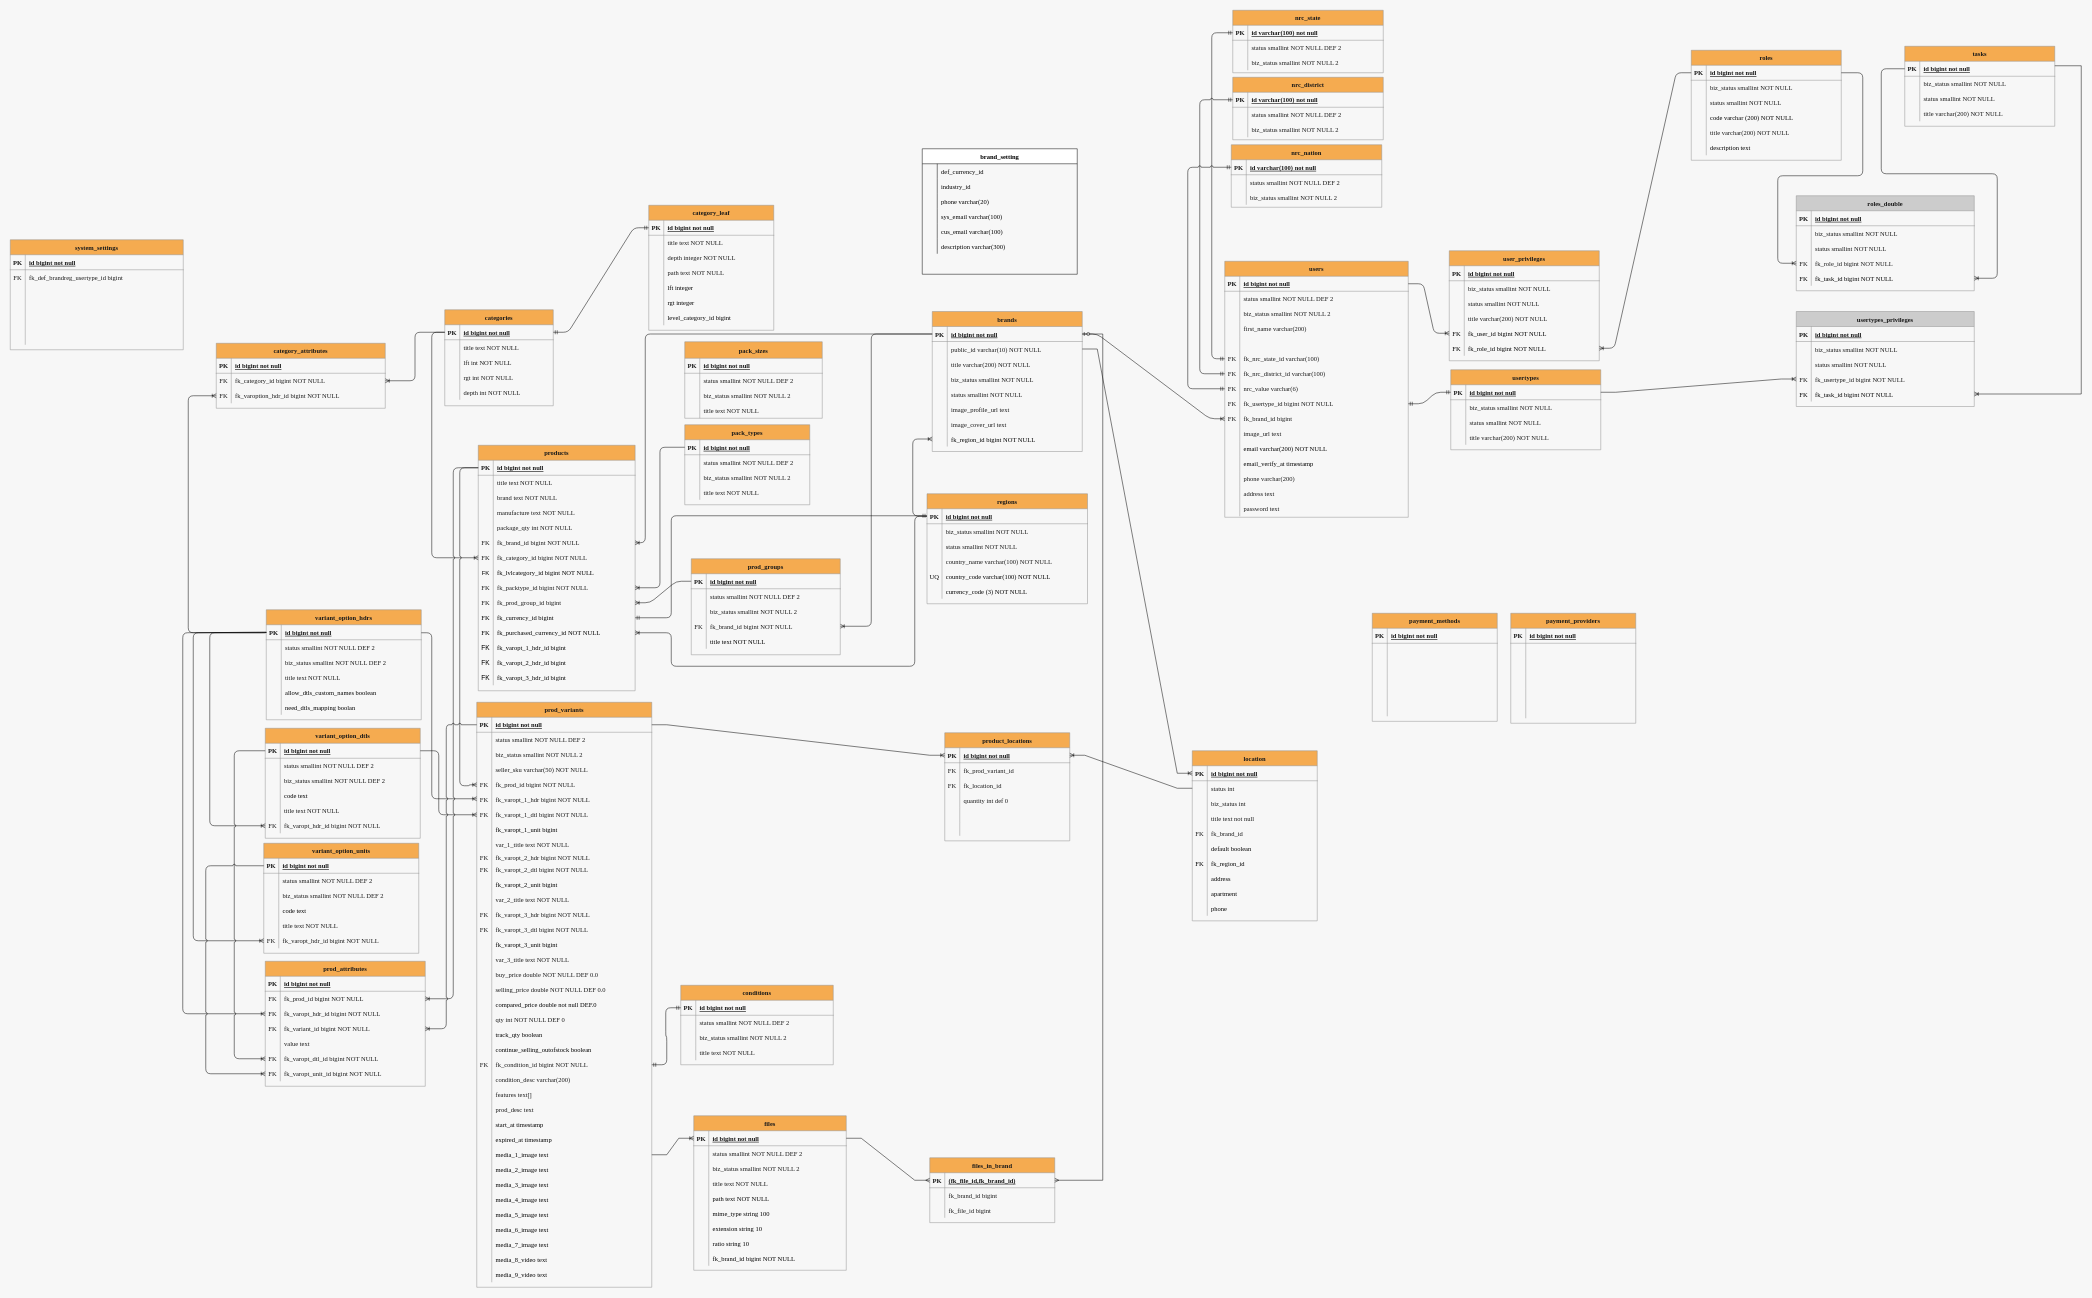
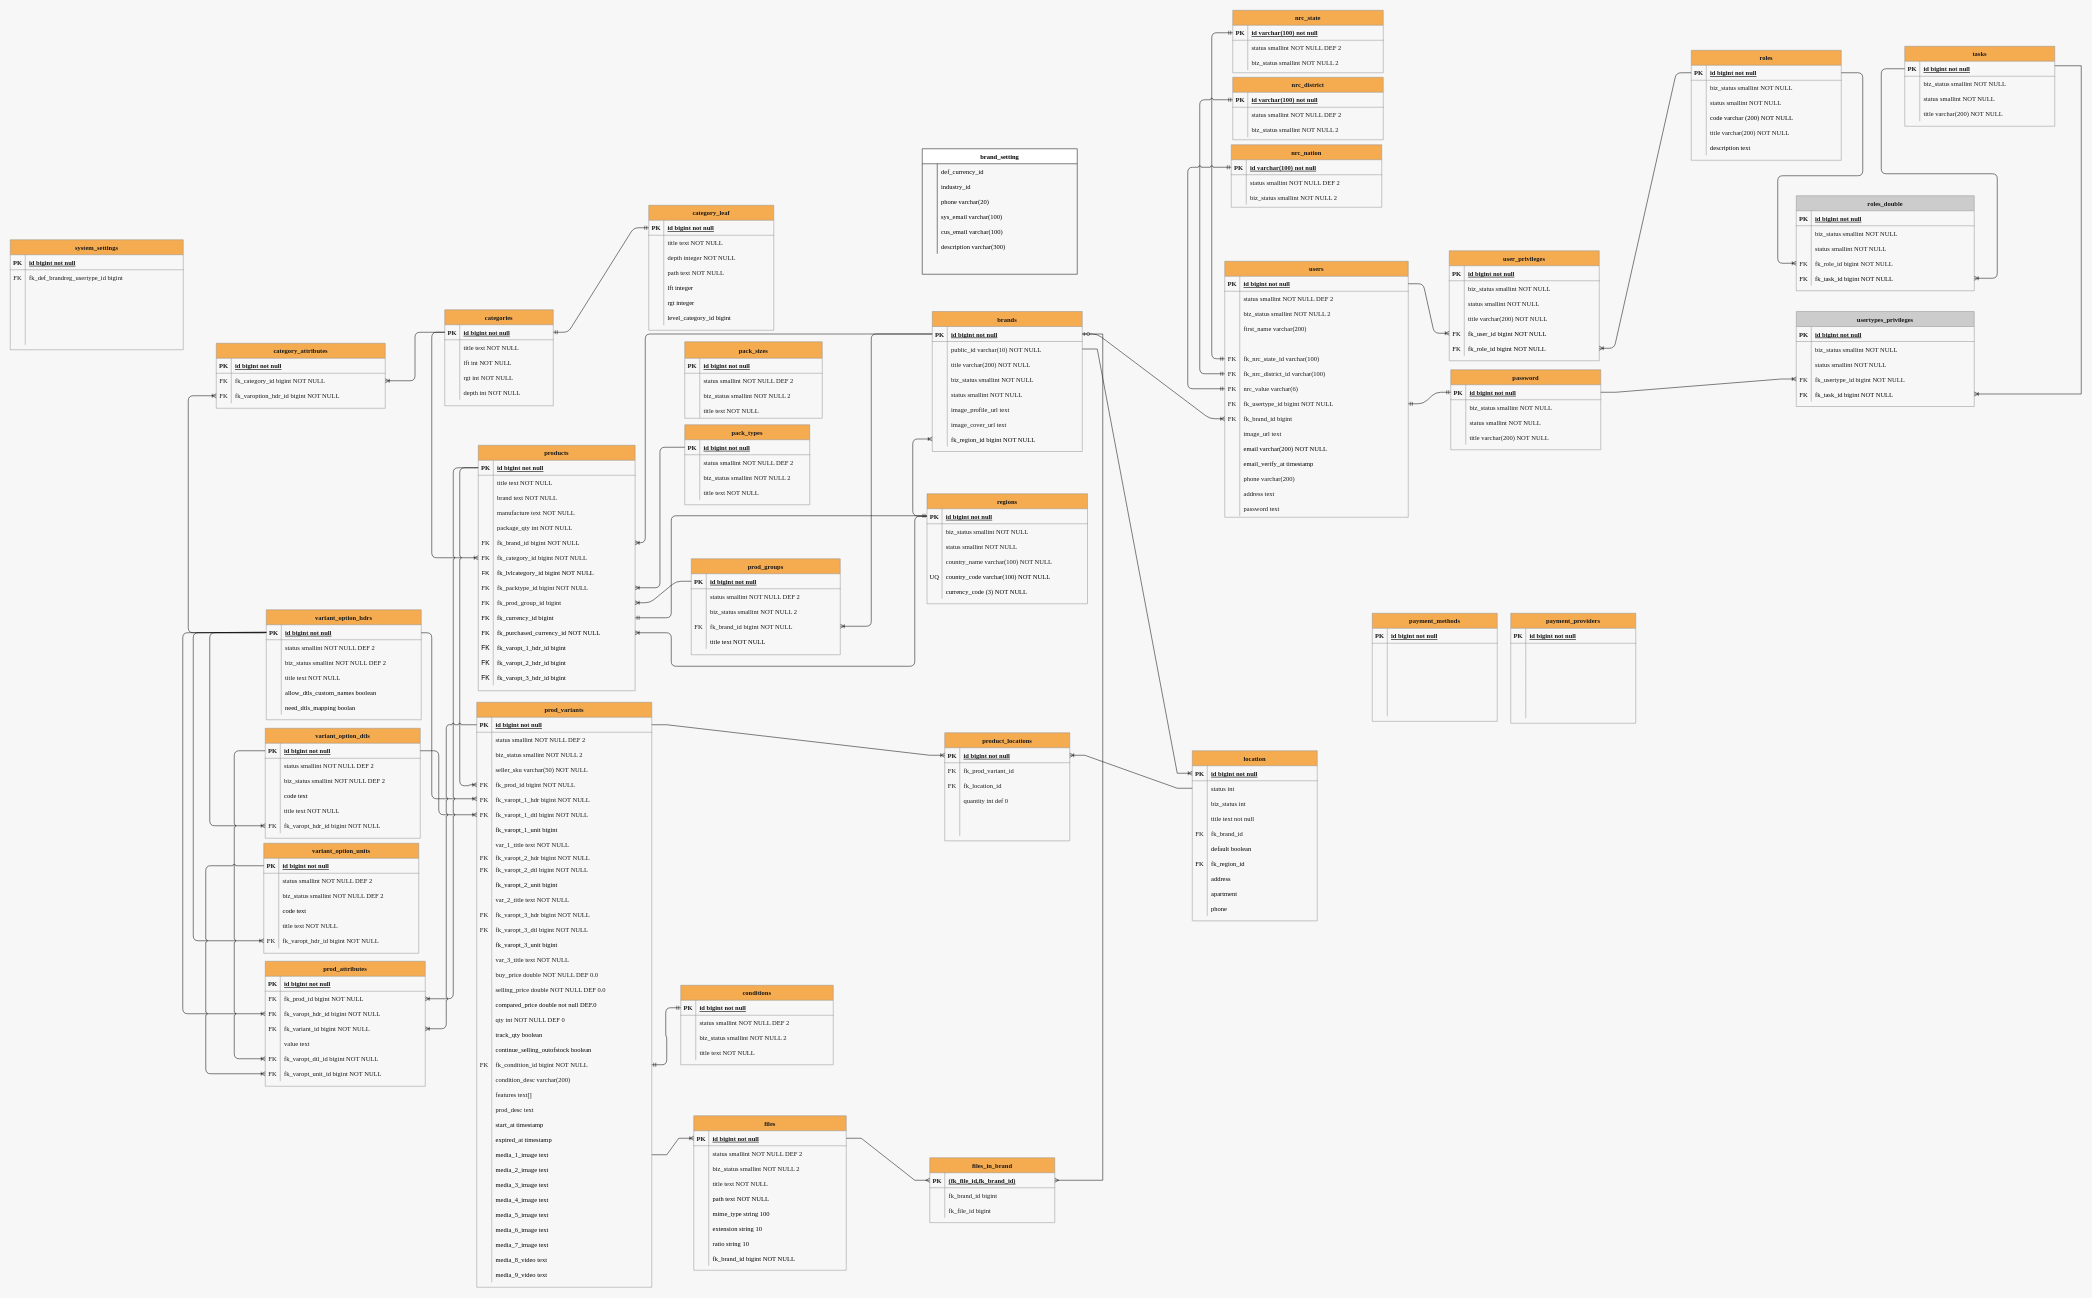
node "usertypes": label "usertypes" -> "password"
